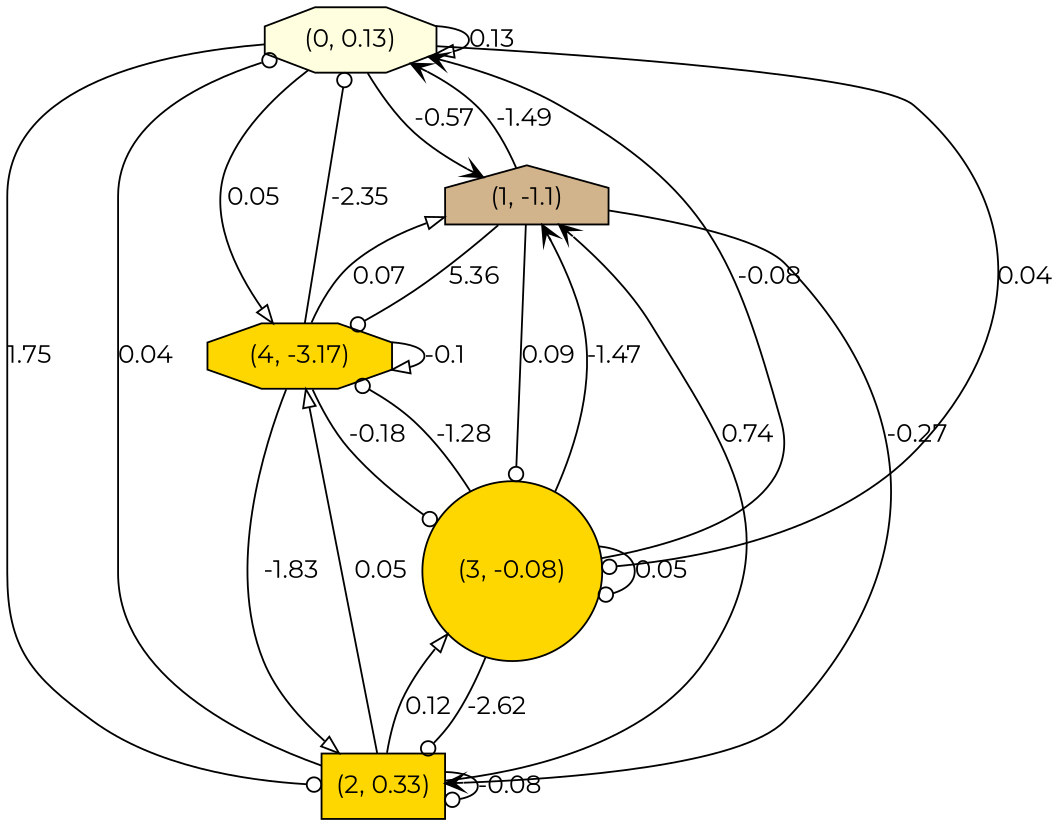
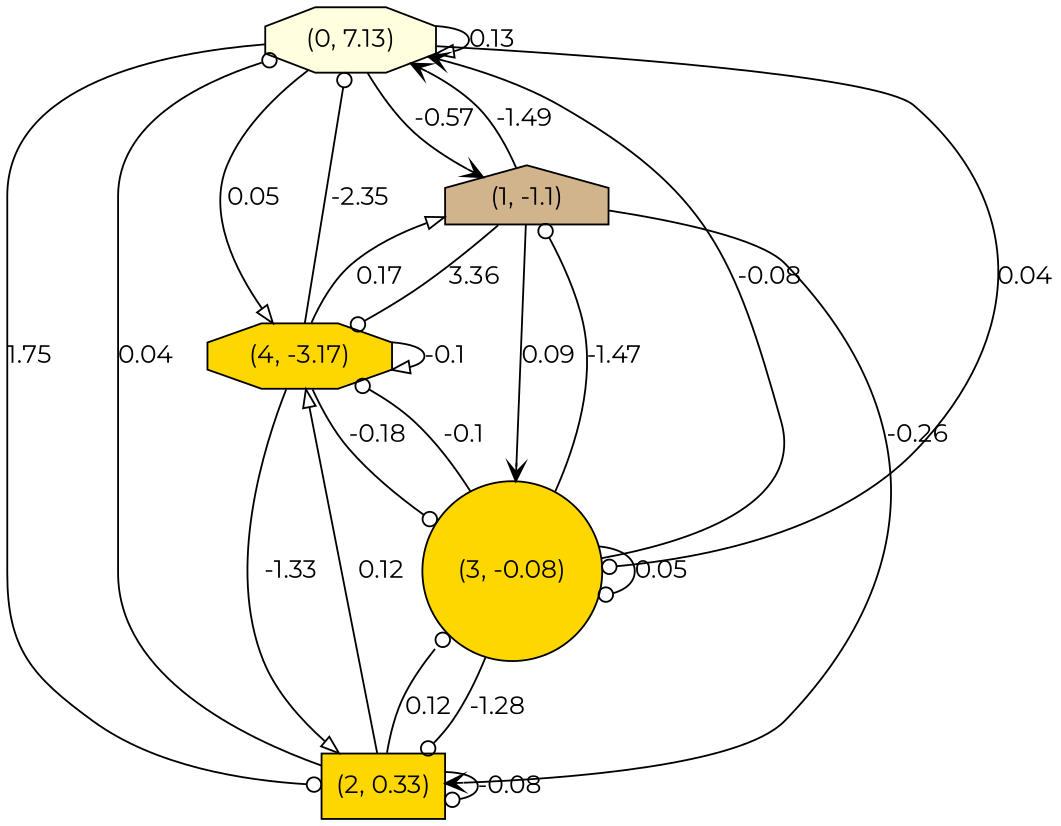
node "(0, 0.13)": label "(0, 0.13)" -> "(0, 7.13)"
edge "(4, -3.17)" -> "(1, -1.1)": label "0.07" -> "0.17"
edge "(1, -1.1)" -> "(4, -3.17)": label "5.36" -> "3.36"
edge "(1, -1.1)" -> "(3, -0.08)": arrowhead odot -> vee
edge "(3, -0.08)" -> "(1, -1.1)": arrowhead vee -> odot
edge "(3, -0.08)" -> "(4, -3.17)": label "-1.28" -> "-0.1"
edge "(1, -1.1)" -> "(2, 0.33)": label "-0.27" -> "-0.26"
edge "(4, -3.17)" -> "(2, 0.33)": label "-1.83" -> "-1.33"
edge "(2, 0.33)" -> "(4, -3.17)": label "0.05" -> "0.12"
edge "(2, 0.33)" -> "(1, -1.1)": removed, label "0.74"
edge "(2, 0.33)" -> "(3, -0.08)": arrowhead onormal -> odot
edge "(3, -0.08)" -> "(2, 0.33)": label "-2.62" -> "-1.28"
